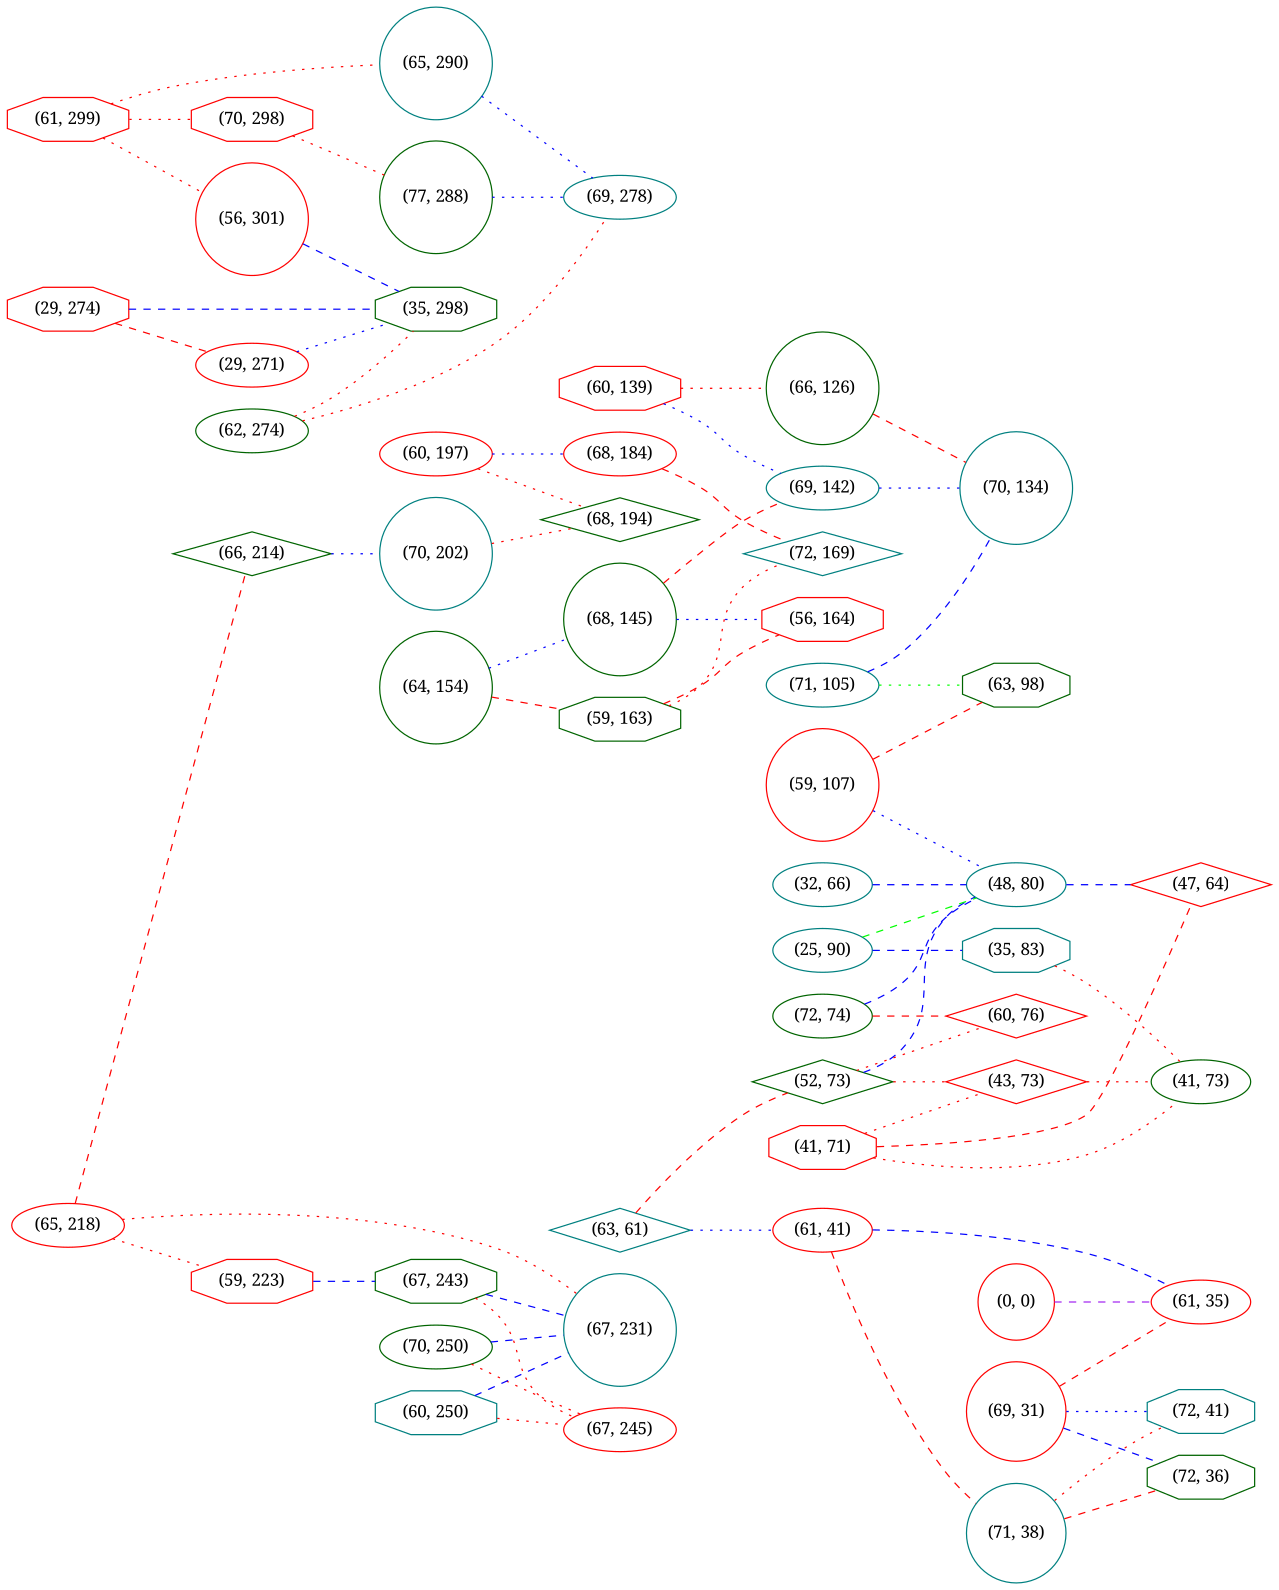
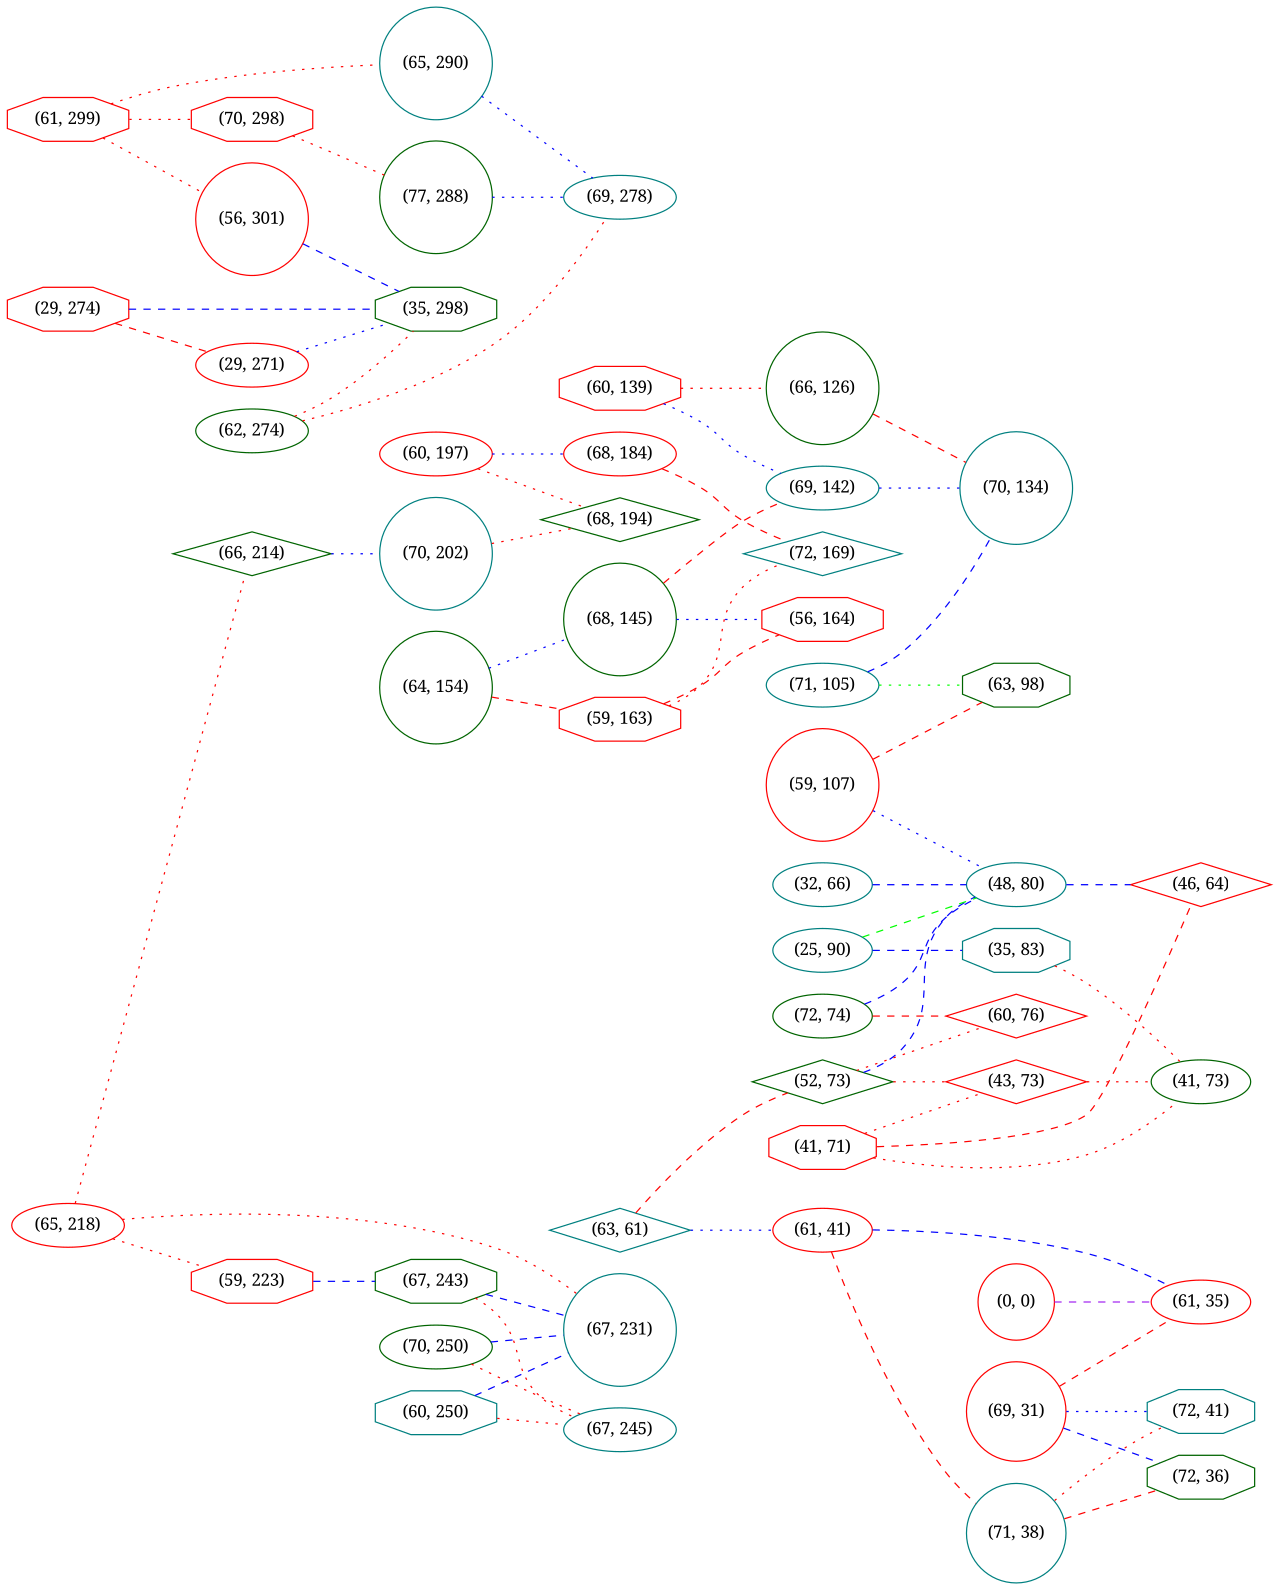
node "(59, 163)": color darkgreen -> red
node "(47, 64)": label "(47, 64)" -> "(46, 64)"
edge "(66, 214)" -- "(65, 218)": style dashed -> dotted
node "(67, 245)": color red -> teal
